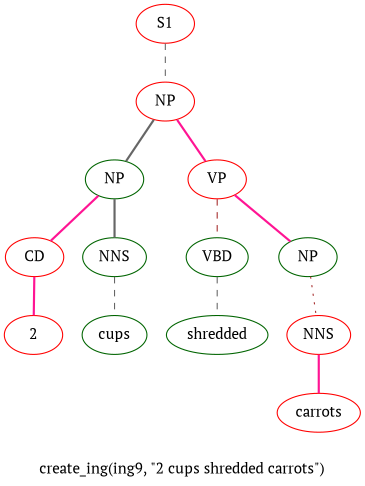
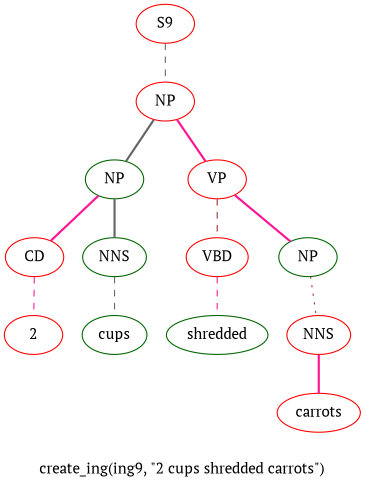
node "S1": label "S1" -> "S9"
node "VBD": color darkgreen -> red
edge "CD" -- "2": style bold -> dashed
edge "VBD" -- "shredded": color gray40 -> deeppink
